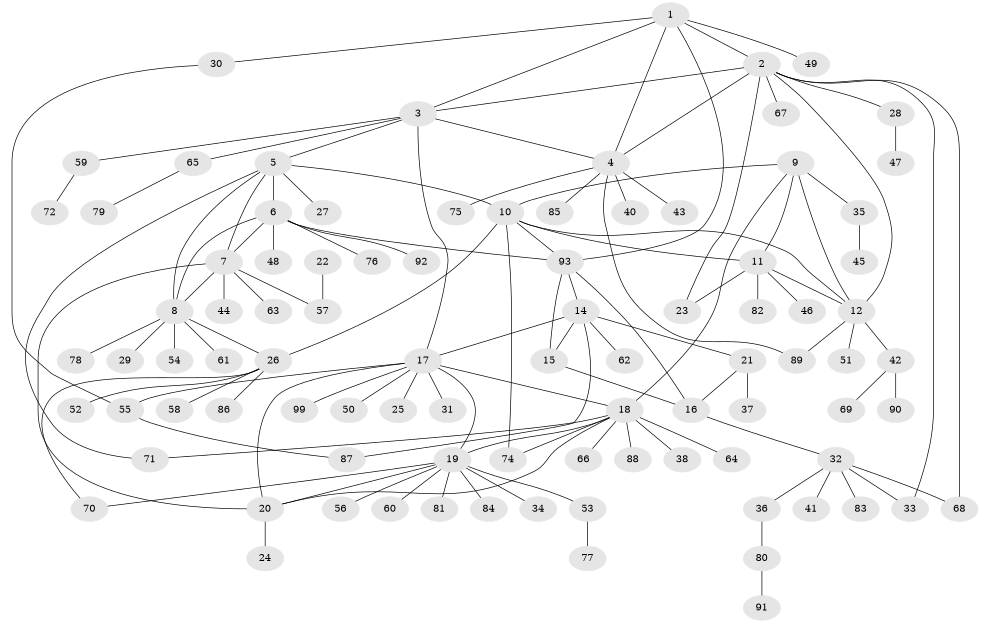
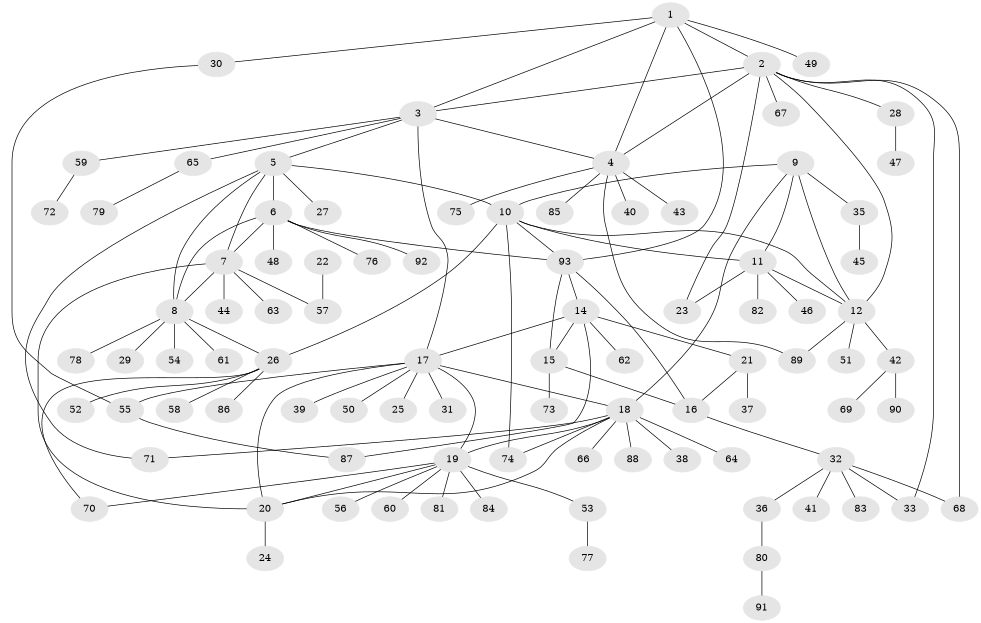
node "99": label "99" -> "39"
node "73": added
node "34": removed
